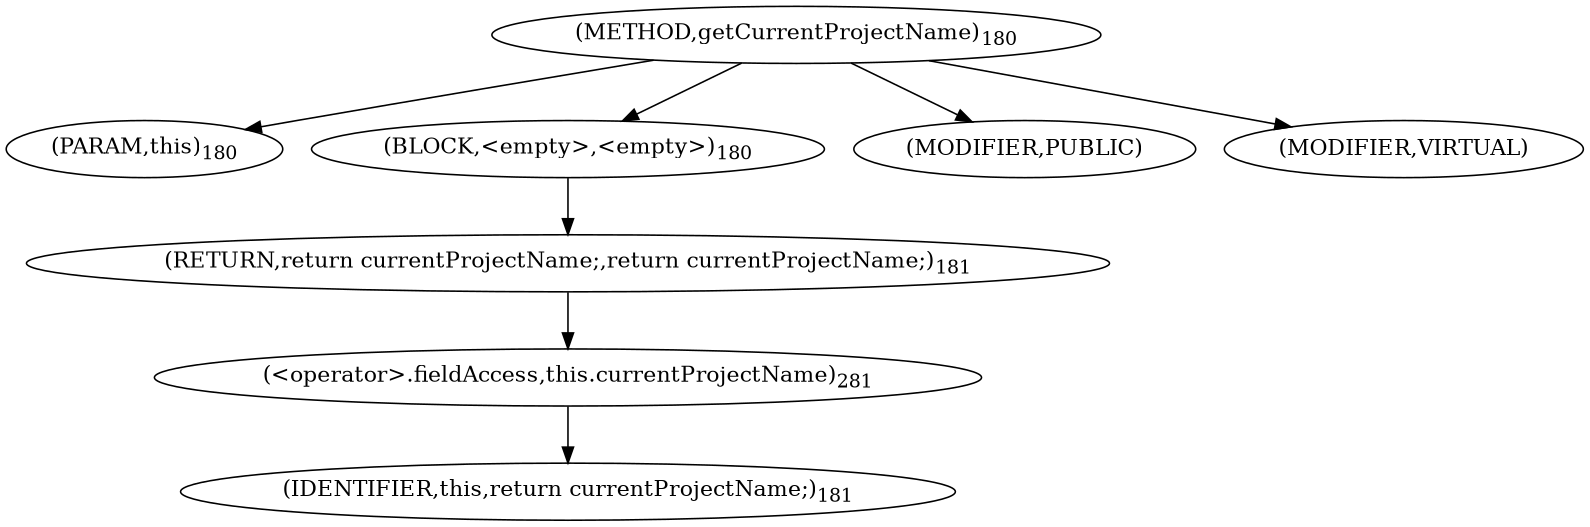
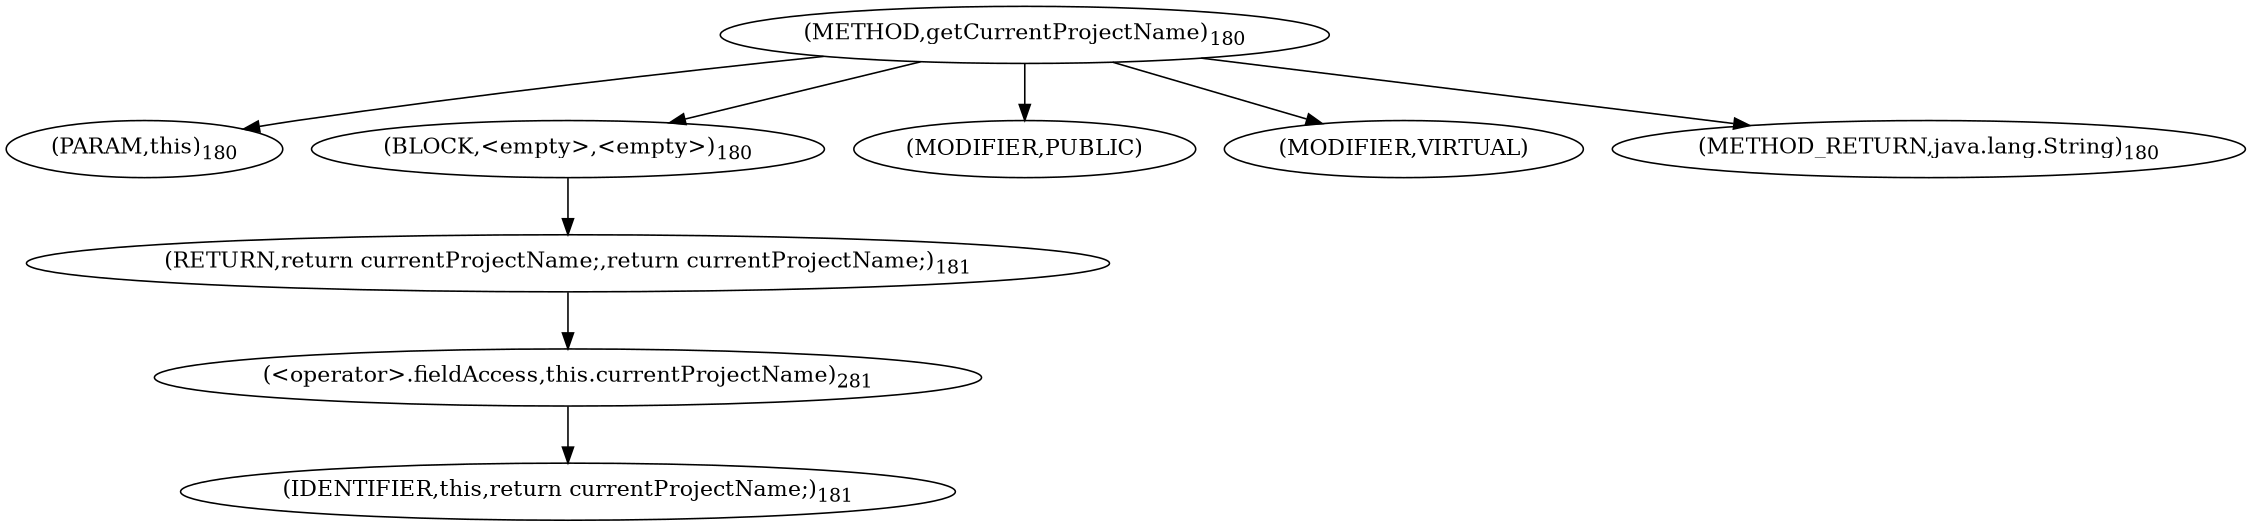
node "(METHOD_RETURN,java.lang.String)": added
